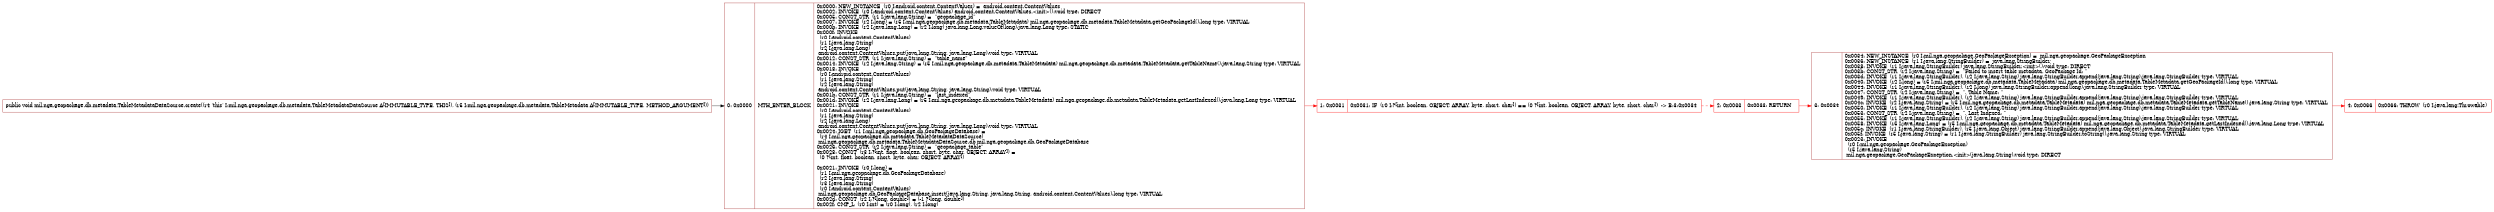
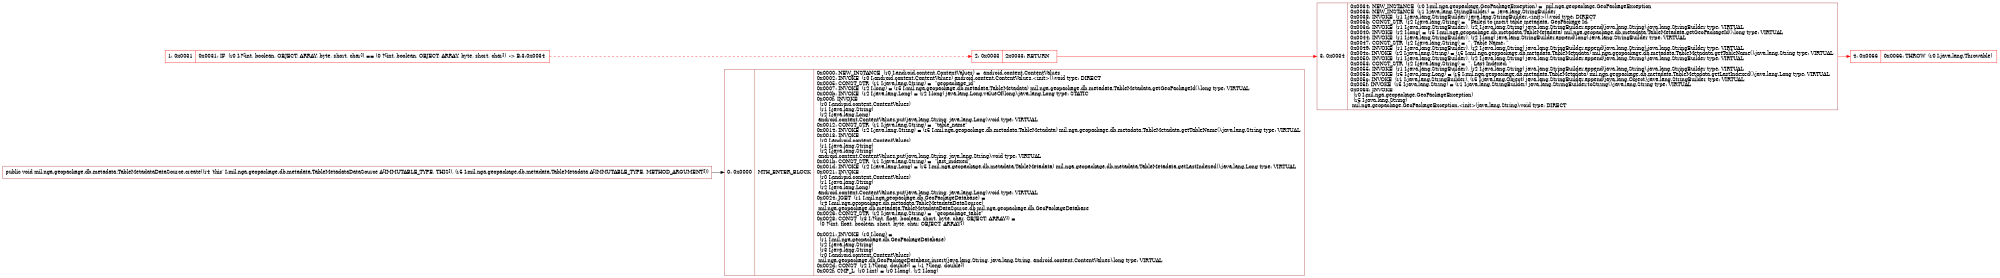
edge "0: 0x0000" -> "1: 0x0031": removed
node "2: 0x0033": text "0x0033: RETURN" -> "2x0033: RETURN"
node "3: 0x0034": text "0x0023: INVOKE" -> "0x0063: INVOKE"
